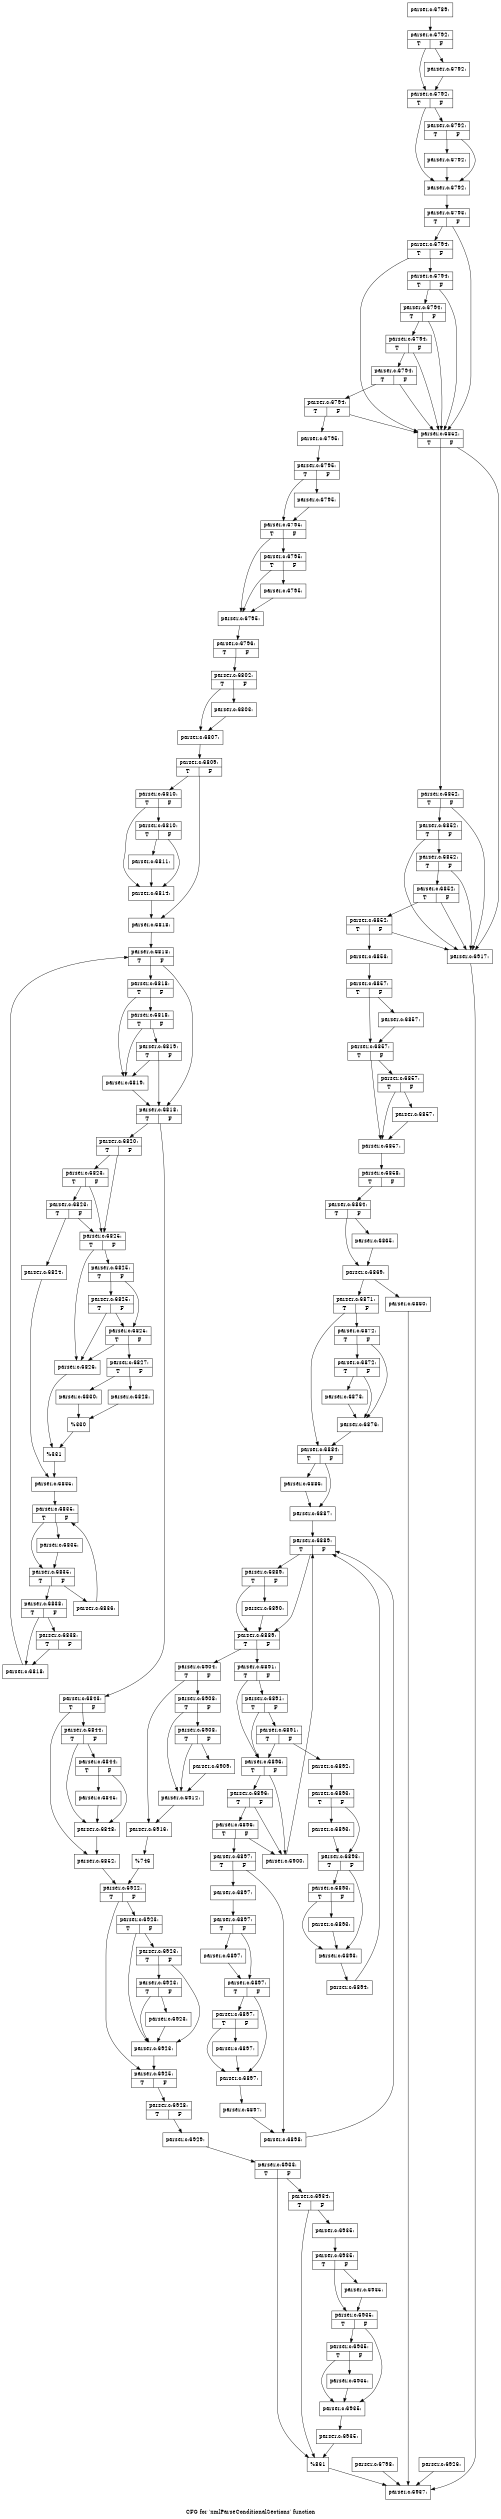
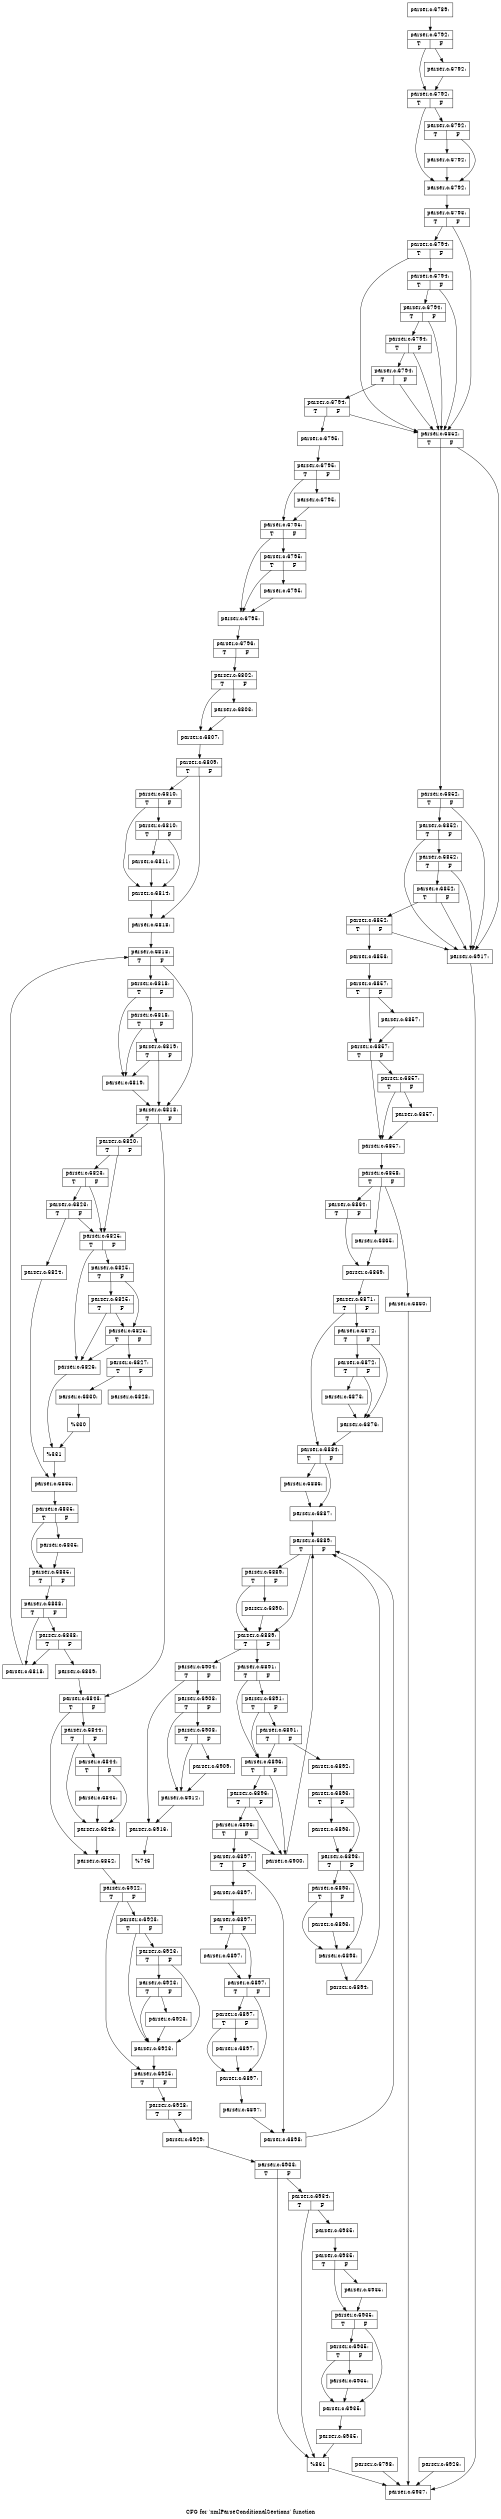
edge "parser.c:6864:" -> "parser.c:6865:": now "parser.c:6858:" -> "parser.c:6865:"
edge "parser.c:6869:" -> "parser.c:6860:": now "parser.c:6858:" -> "parser.c:6860:"
edge "parser.c:6828:" -> "%330": removed
node "parser.c:6836:": removed
node "parser.c:6839:": added
edge "%746" -> "parser.c:6922:": removed
